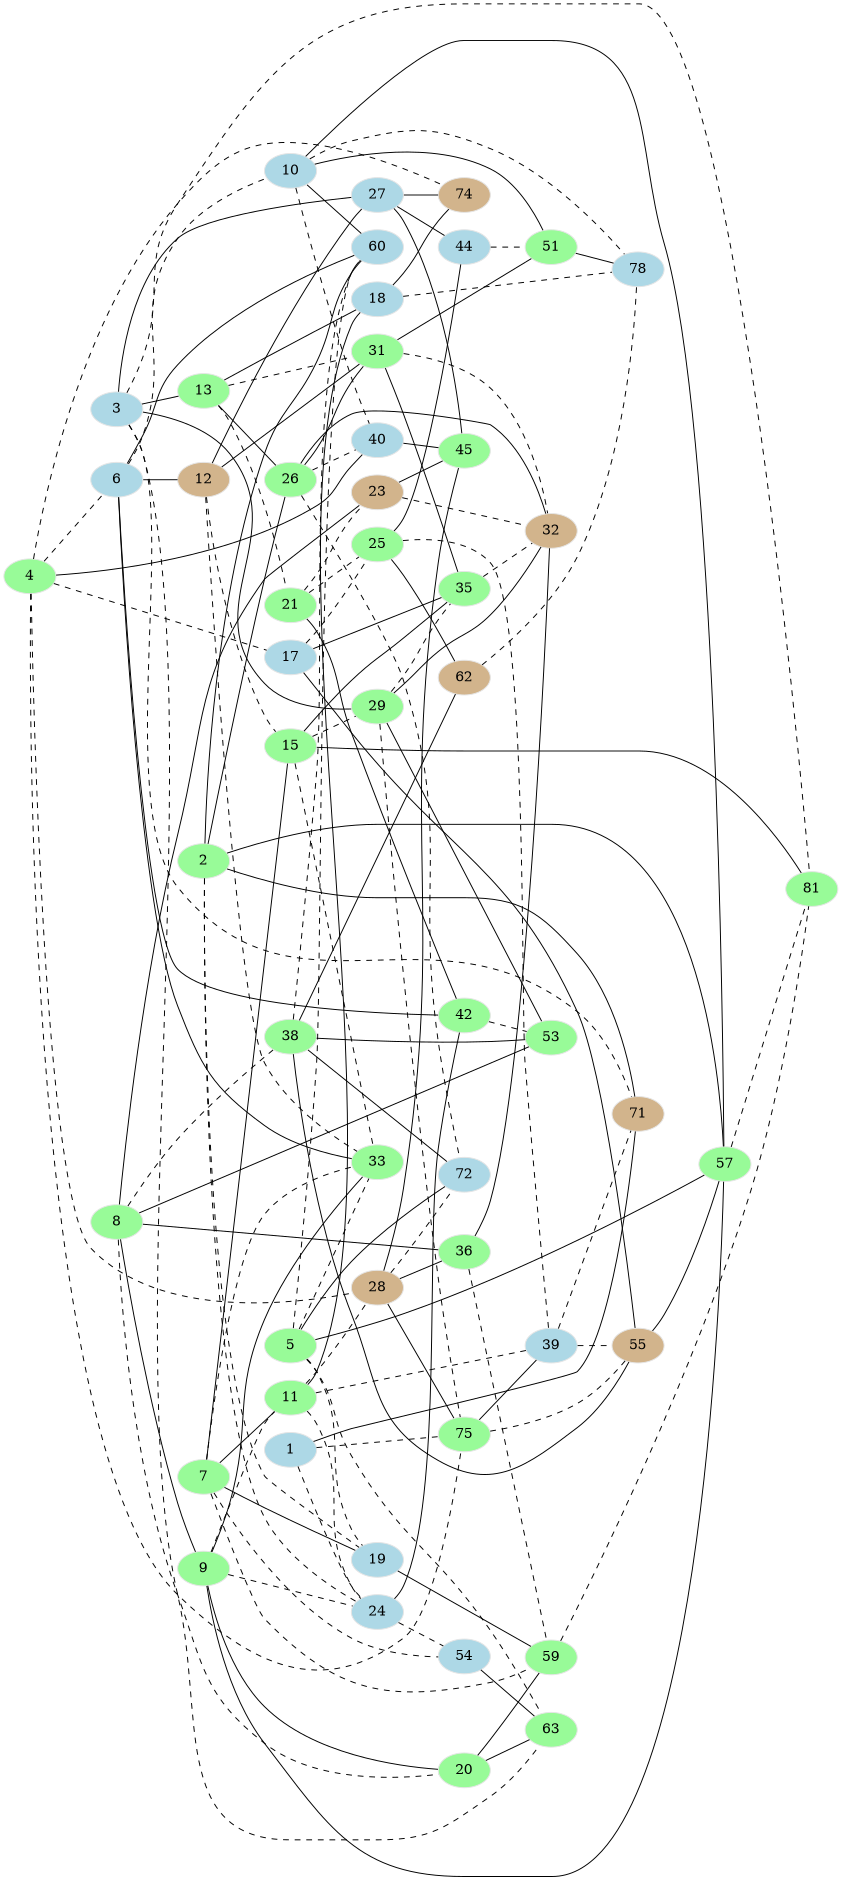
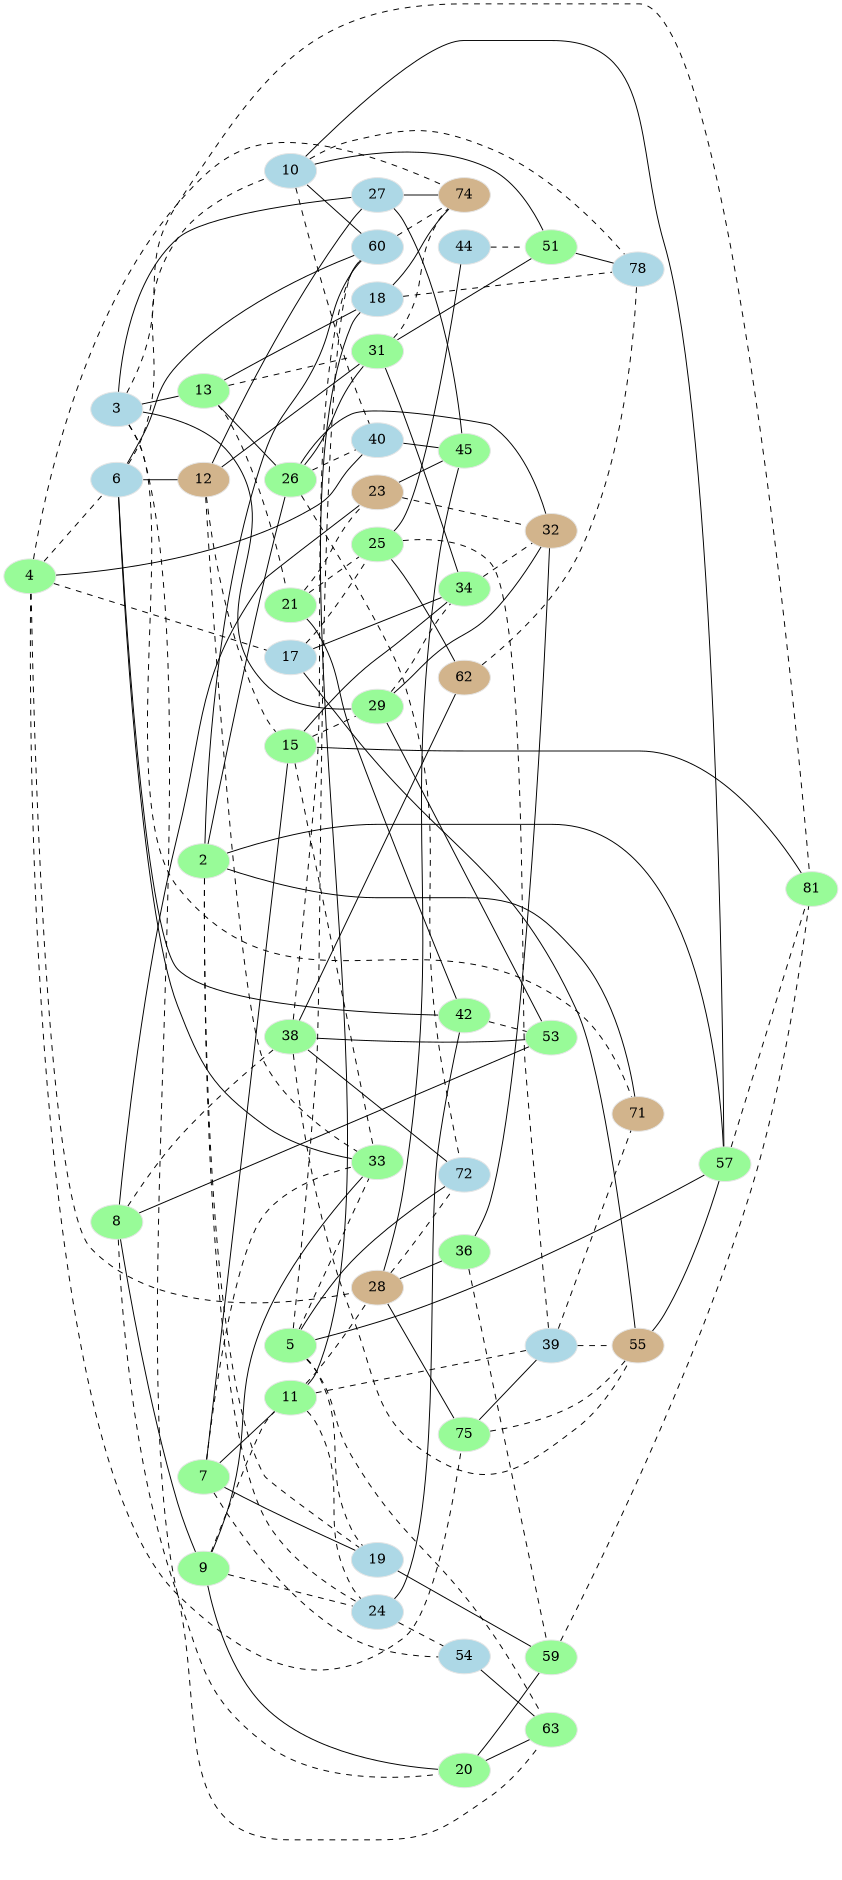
edge "74" -- "60": added
edge "27" -- "44": removed
edge "31" -- "32": now "31" -- "74"
node "35": label "35" -> "34"
edge "29" -- "75": removed
edge "8" -- "36": removed
edge "38" -- "55": style solid -> dashed
node "1": removed
edge "7" -- "59": removed
edge "57" -- "9": removed
